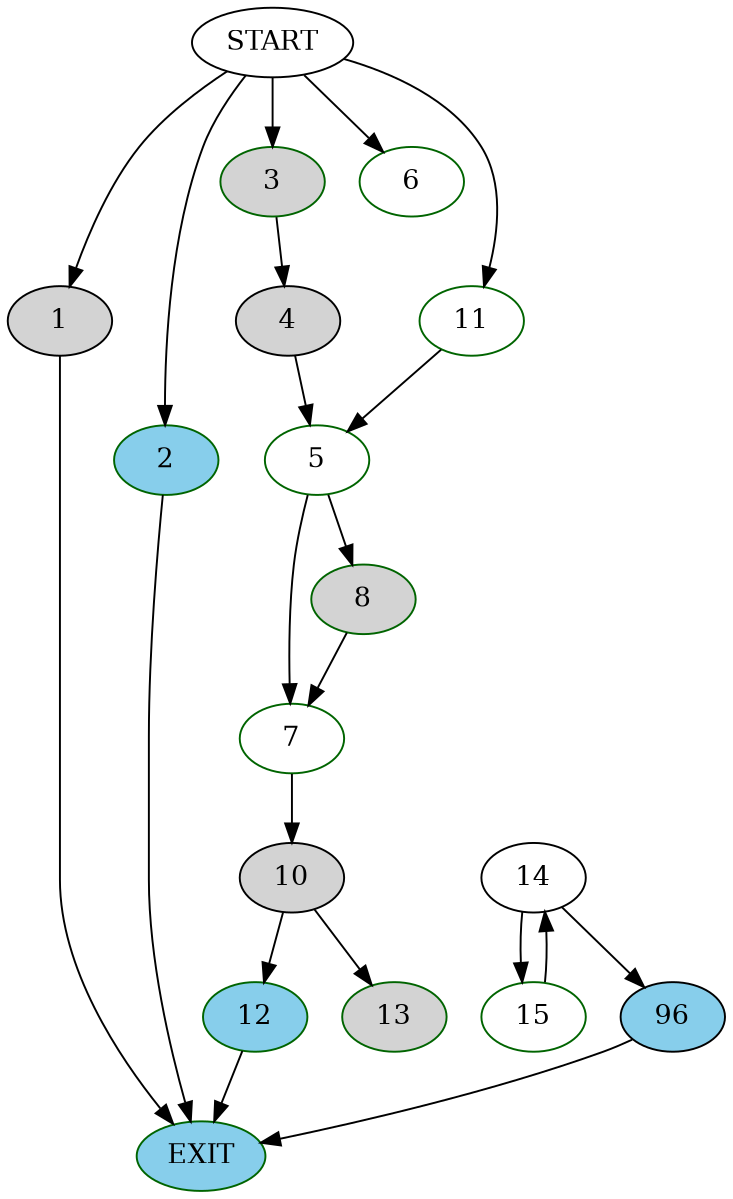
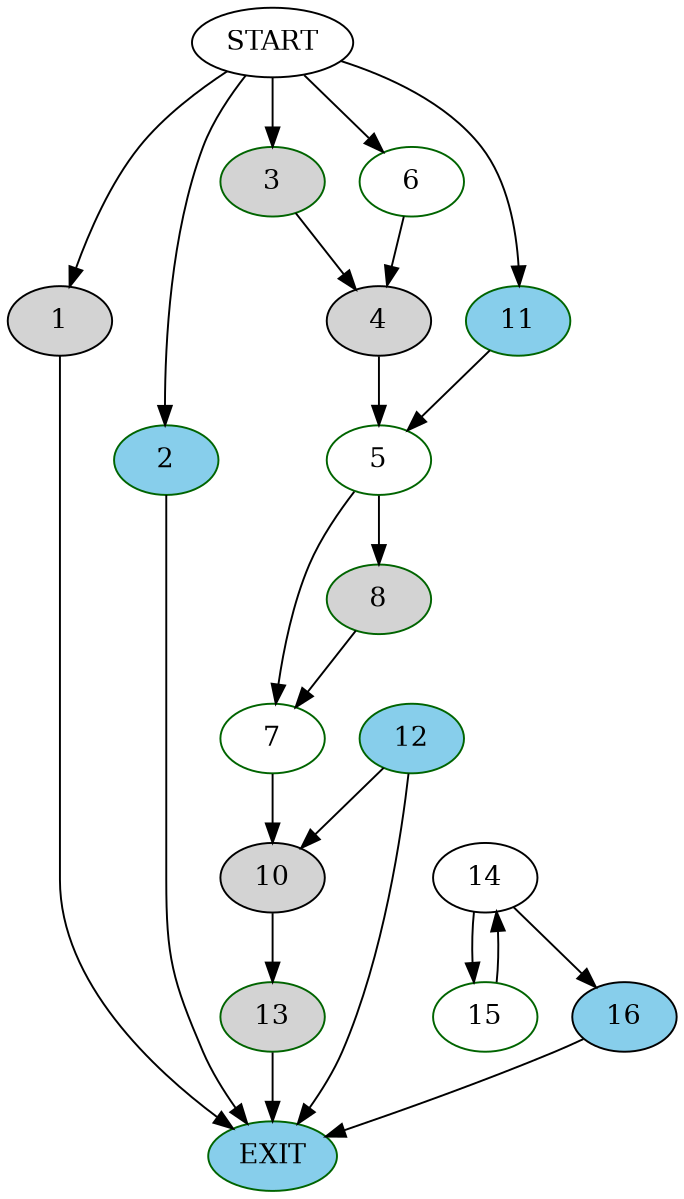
edge "6" -> "4": added
node "11": fillcolor white -> skyblue
edge "10" -> "12": reversed
node "96": label "96" -> "16"
edge "13" -> "EXIT": added
